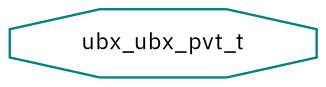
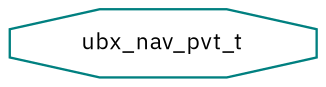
node "ubx_ubx_pvt_t": label "ubx_ubx_pvt_t" -> "ubx_nav_pvt_t"
